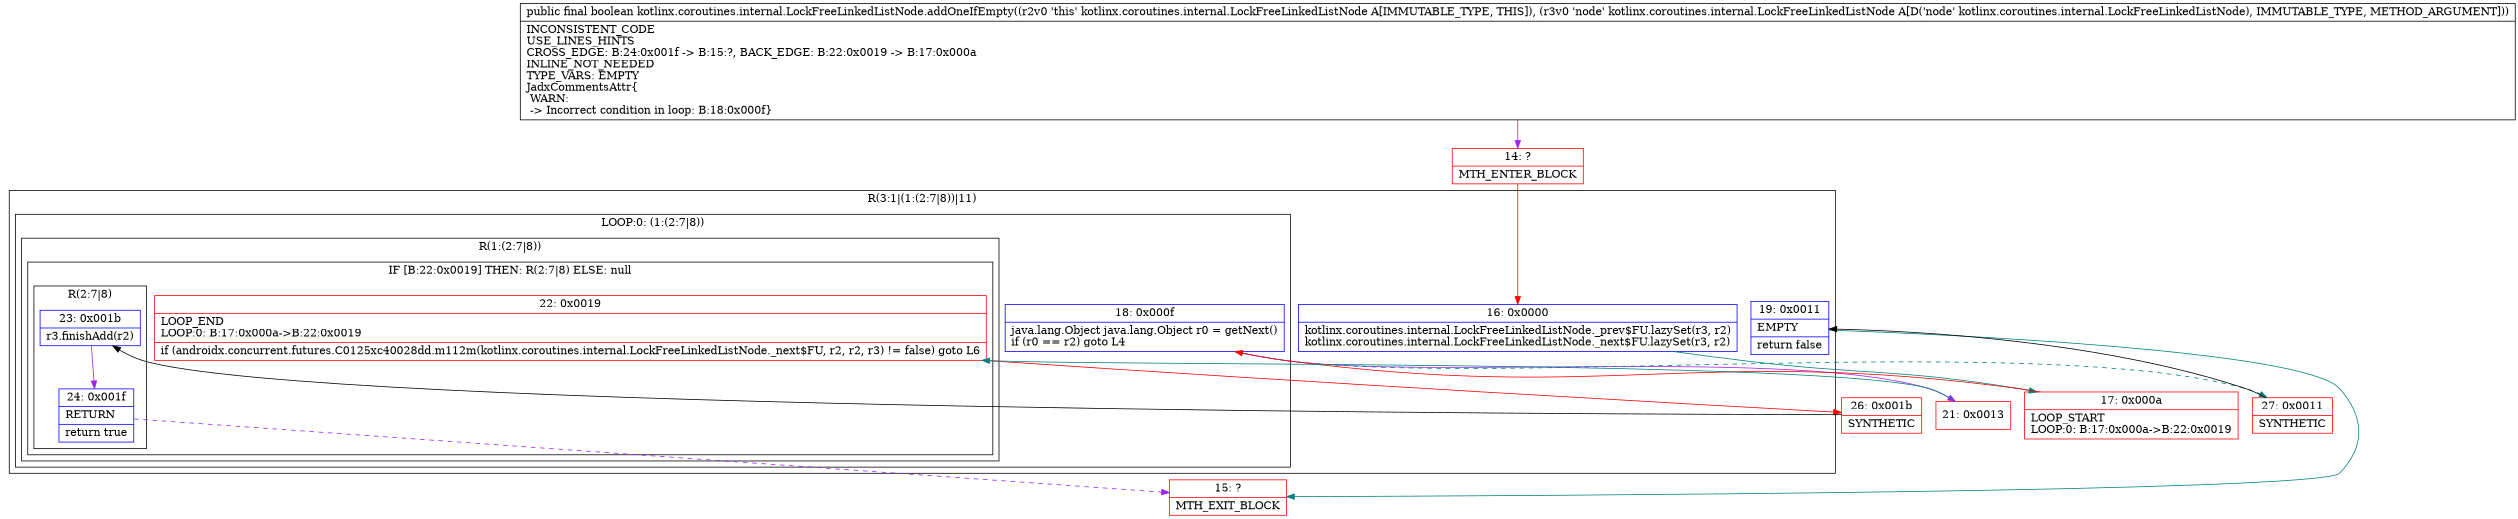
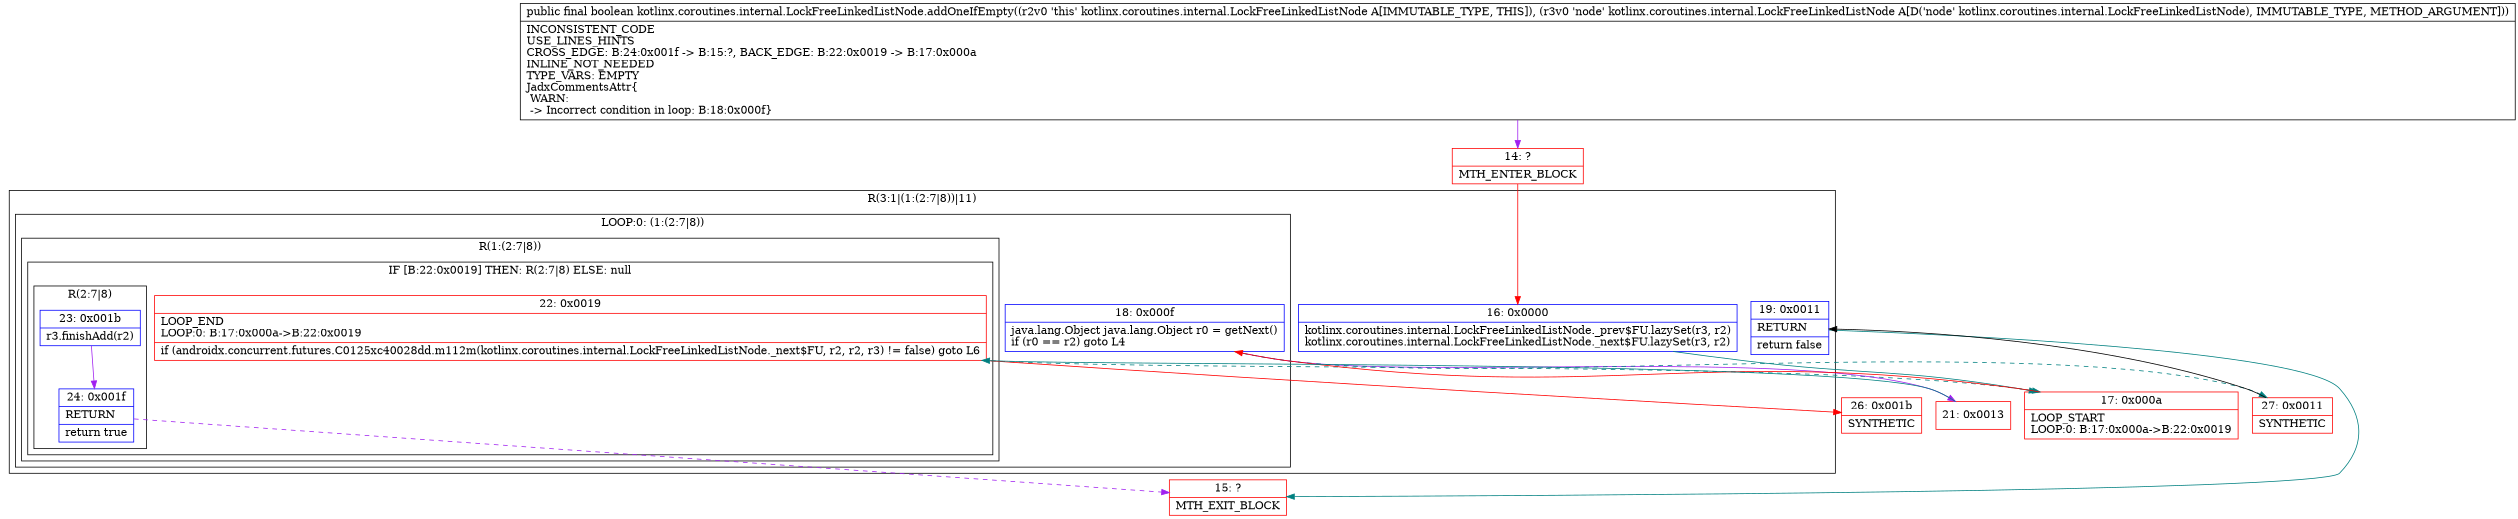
node "19: 0x0011": text "EMPTY" -> "RETURN"
edge "22: 0x0019" -> "17: 0x000a": added
edge "26: 0x001b" -> "23: 0x001b": removed
